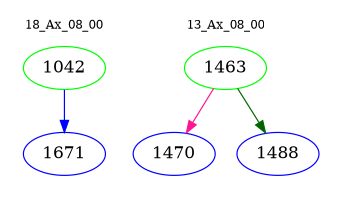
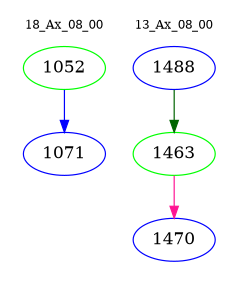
node "1042": label "1042" -> "1052"
edge "1463" -> "1488": reversed
node "1671": label "1671" -> "1071"
